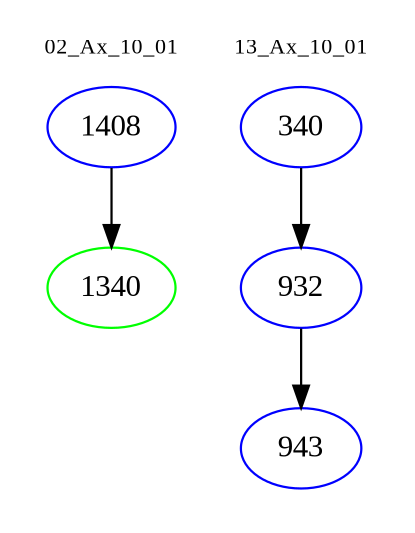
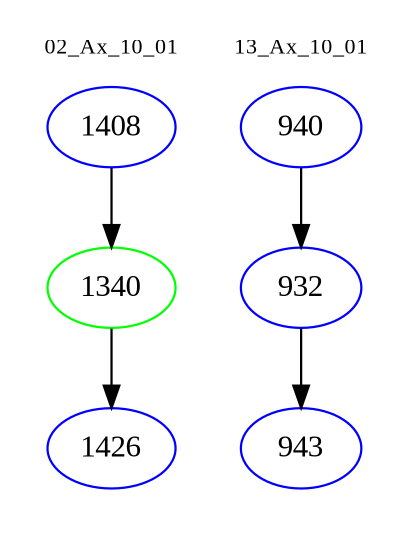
node "340": label "340" -> "940"
node "1426": added
